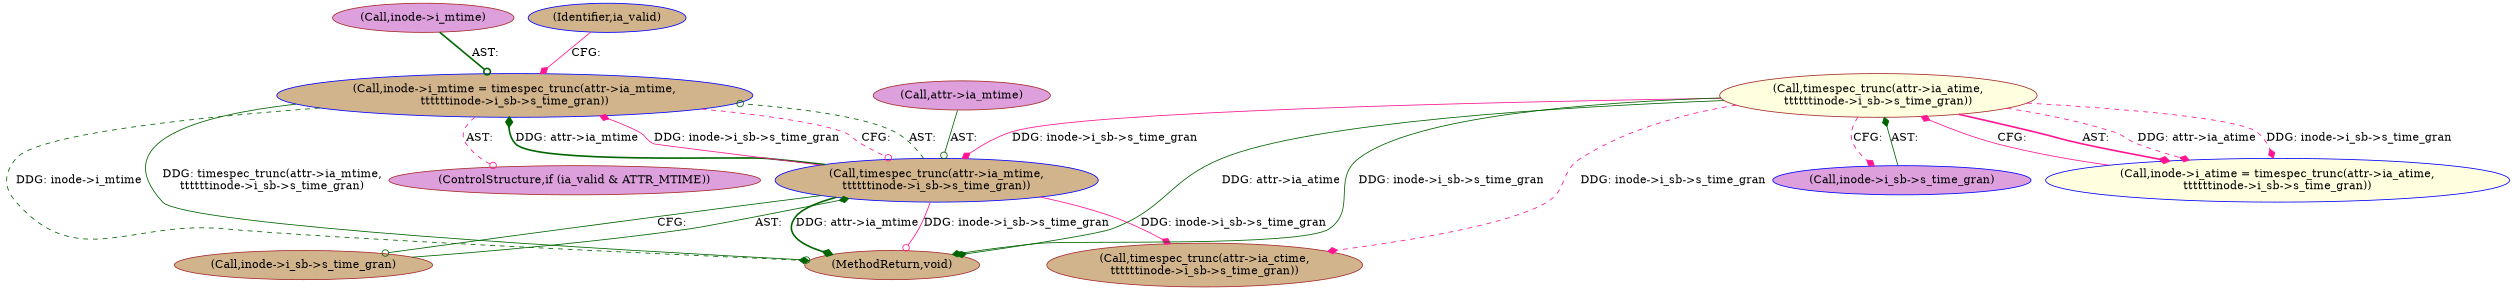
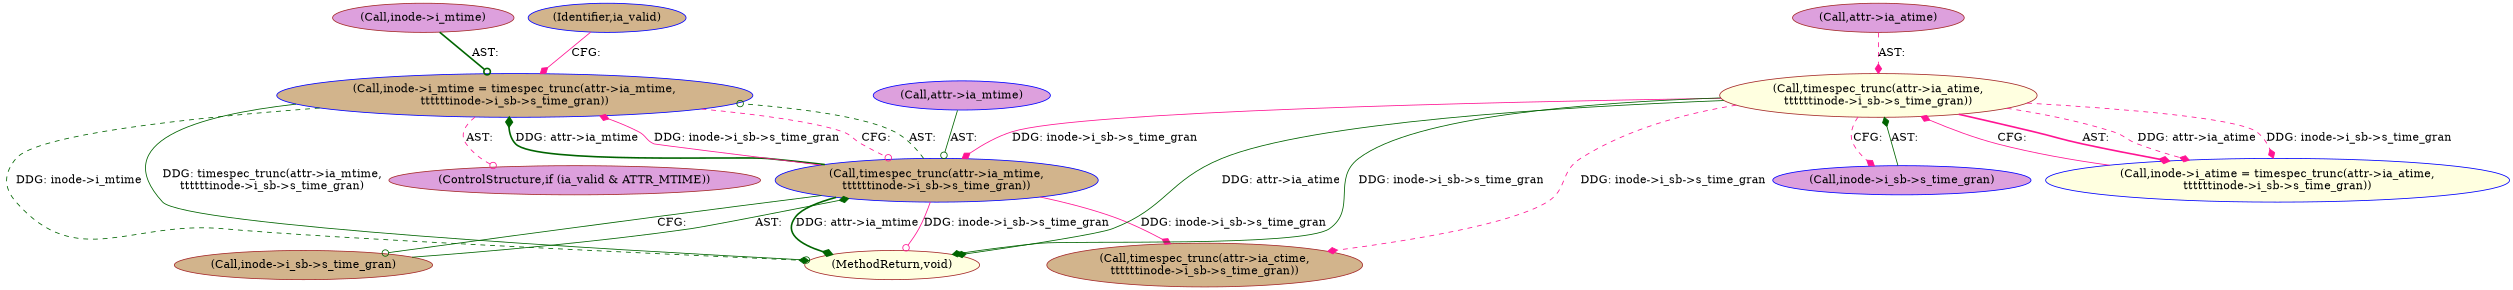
node "(Call,attr->ia_atime)": added
node "(Call,attr->ia_mtime)": color brown -> blue
node "(MethodReturn,void)": fillcolor tan -> lightyellow
